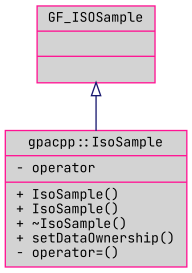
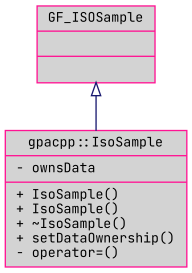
node "gpacpp::IsoSample": text "- operator" -> "- ownsData"
